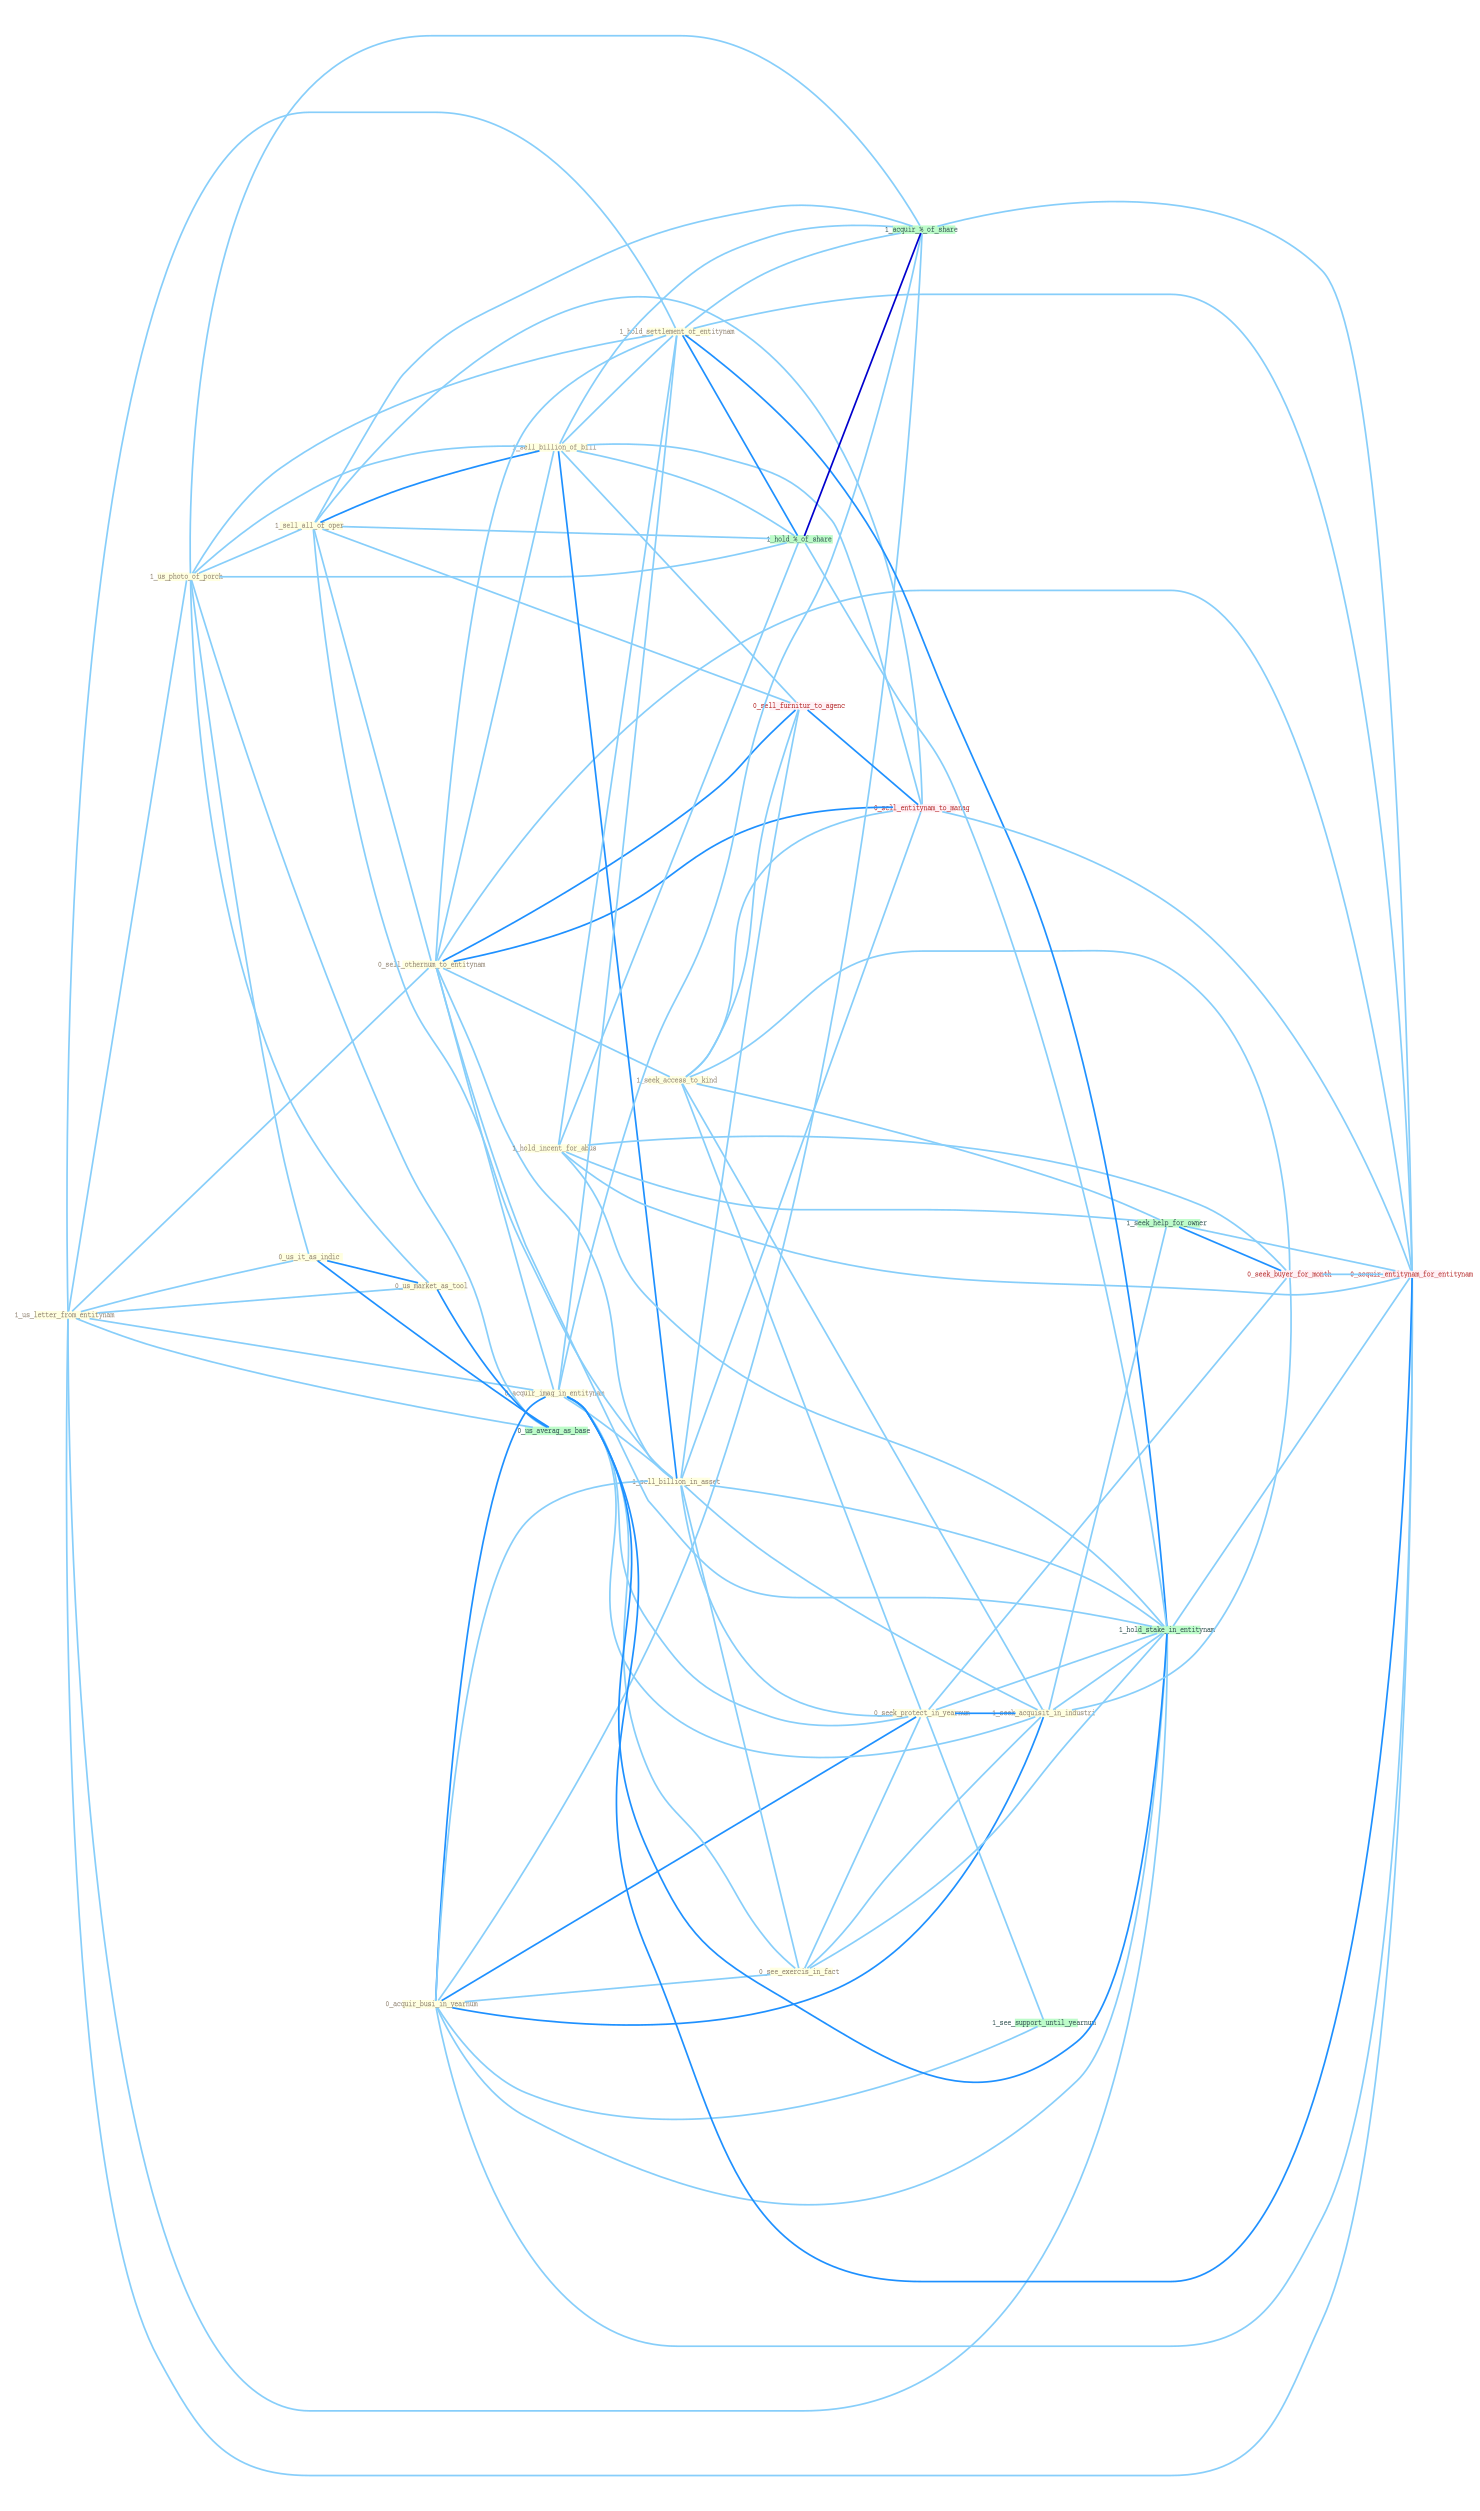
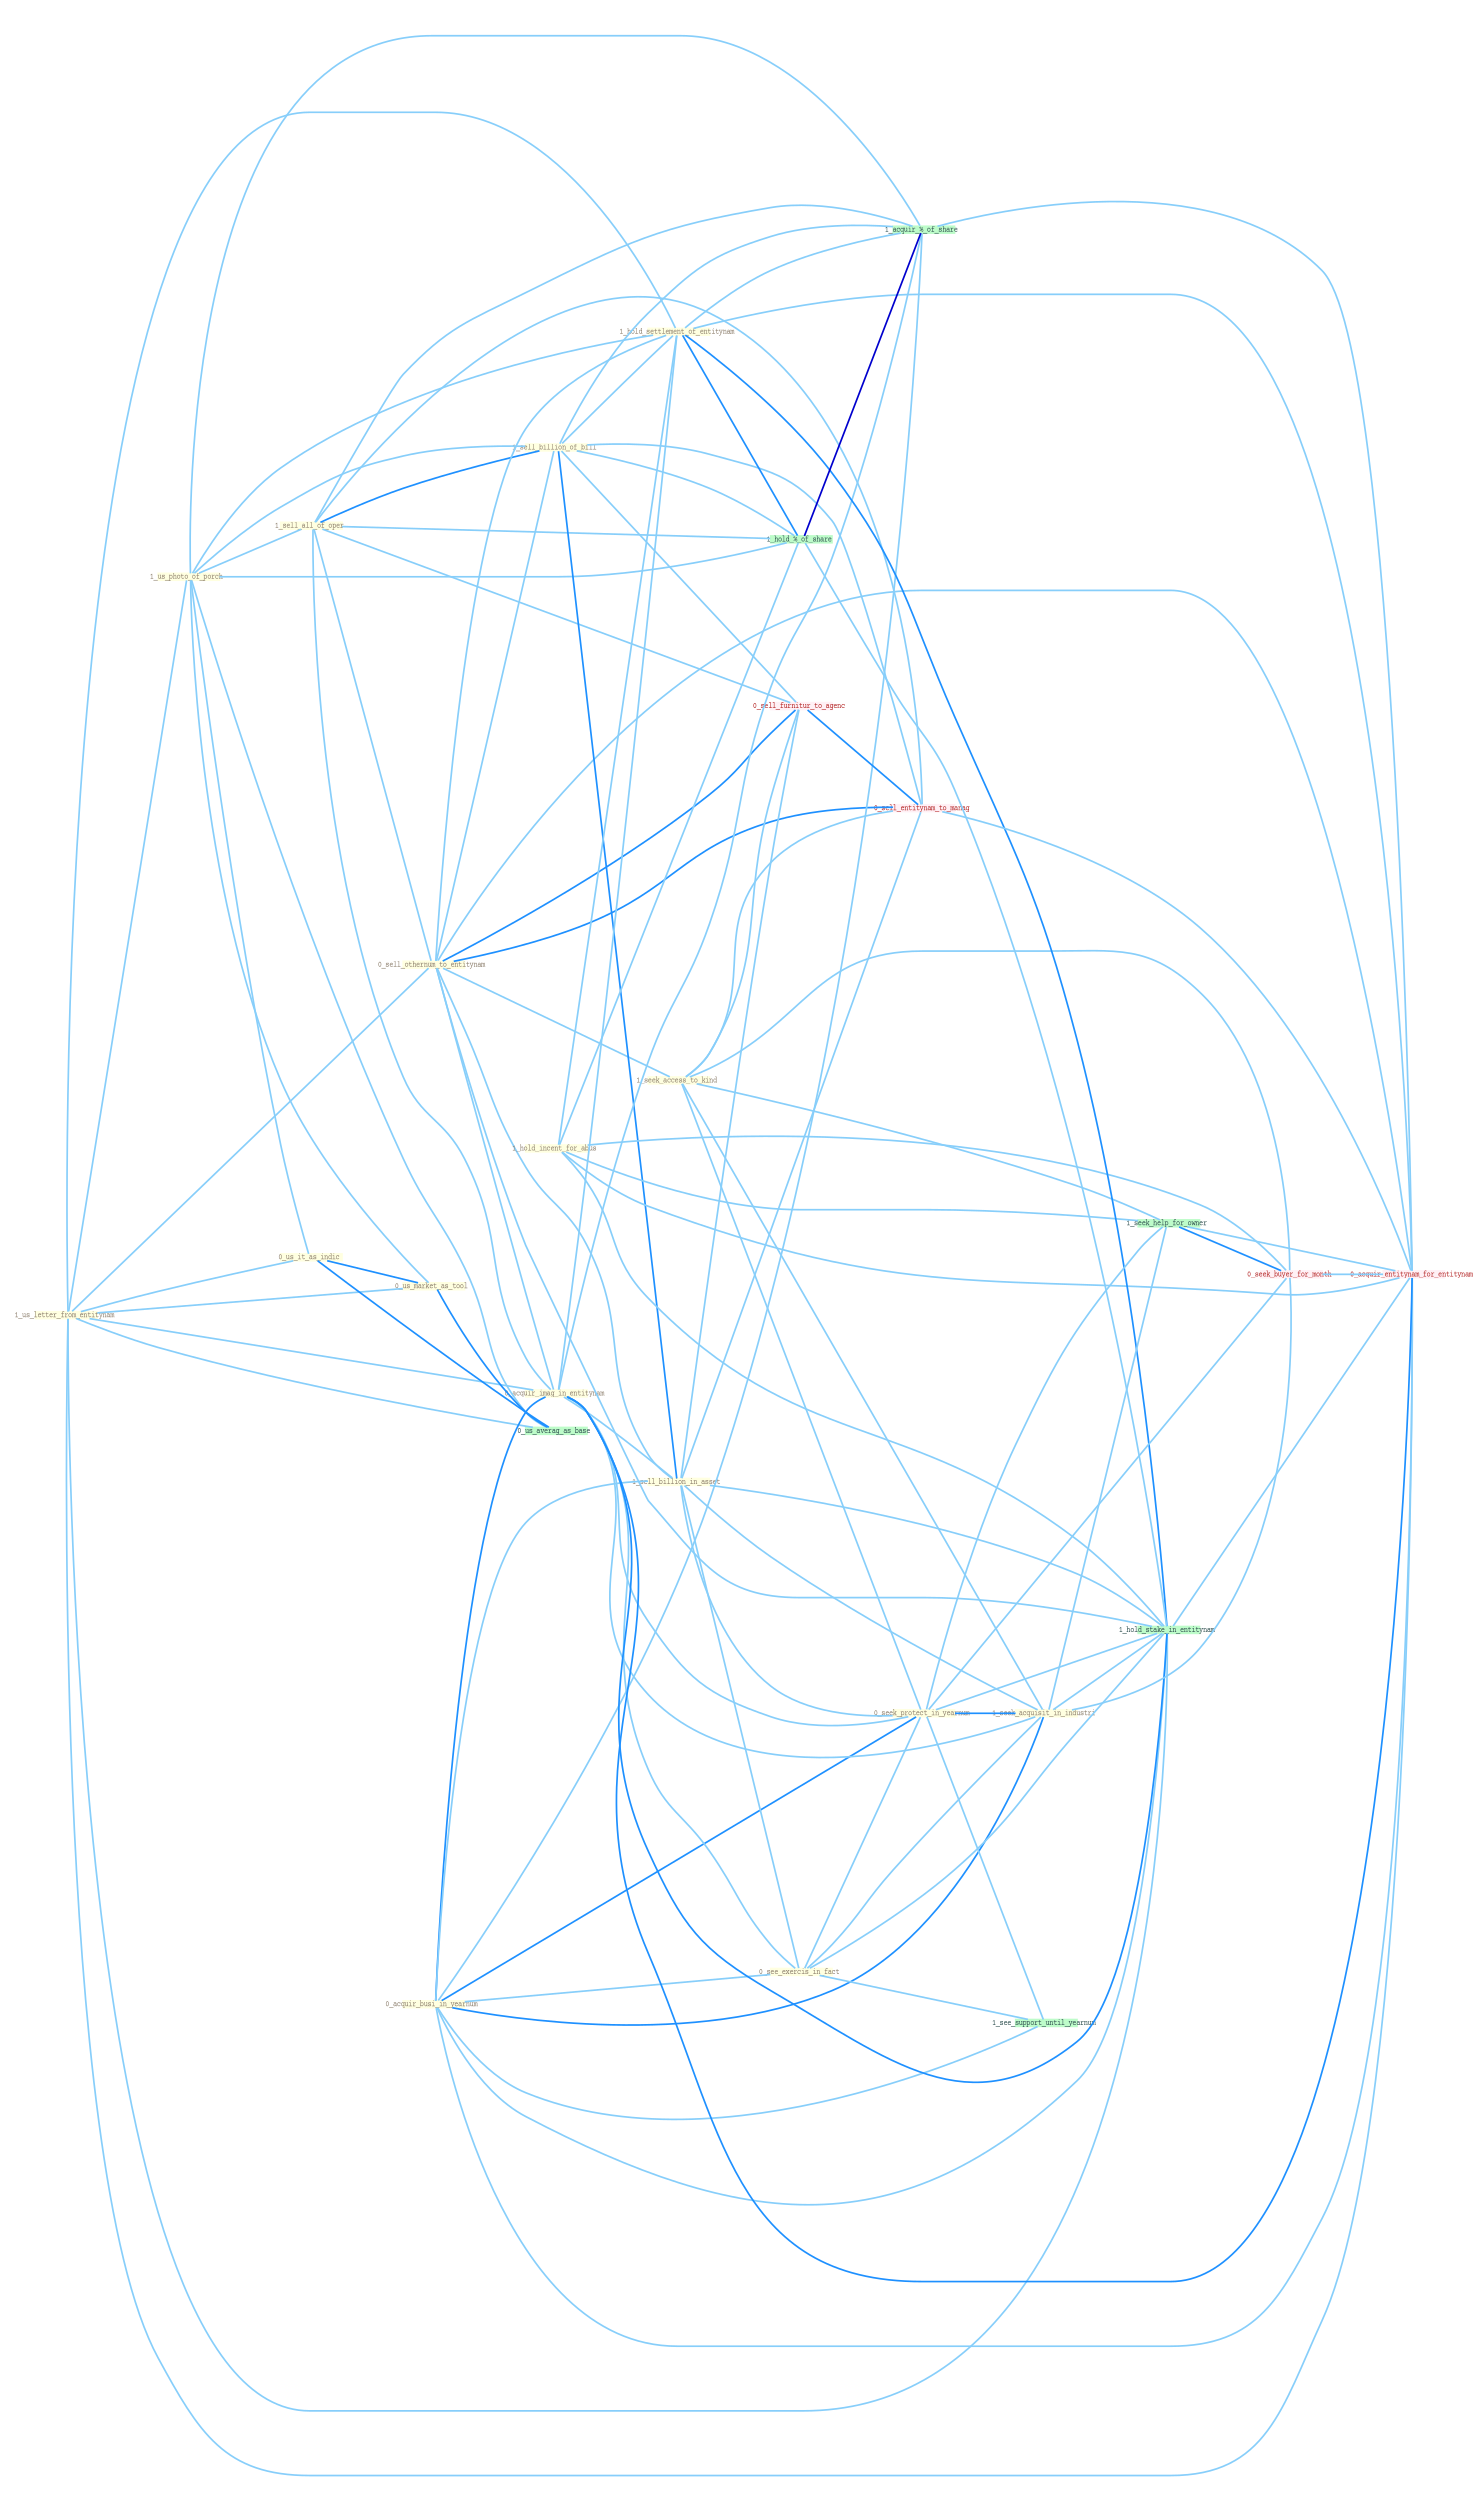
edge "1_sell_all_of_oper" -- "1_sell_billion_in_asset": now "1_sell_all_of_oper" -- "0_acquir_imag_in_entitynam"
edge "1_seek_help_for_owner" -- "0_seek_protect_in_yearnum": added
edge "0_see_exercis_in_fact" -- "1_see_support_until_yearnum": added
